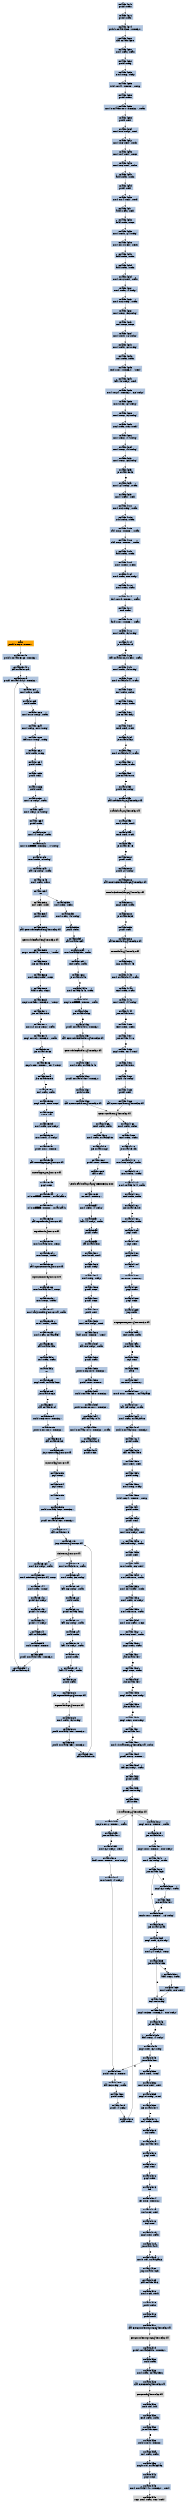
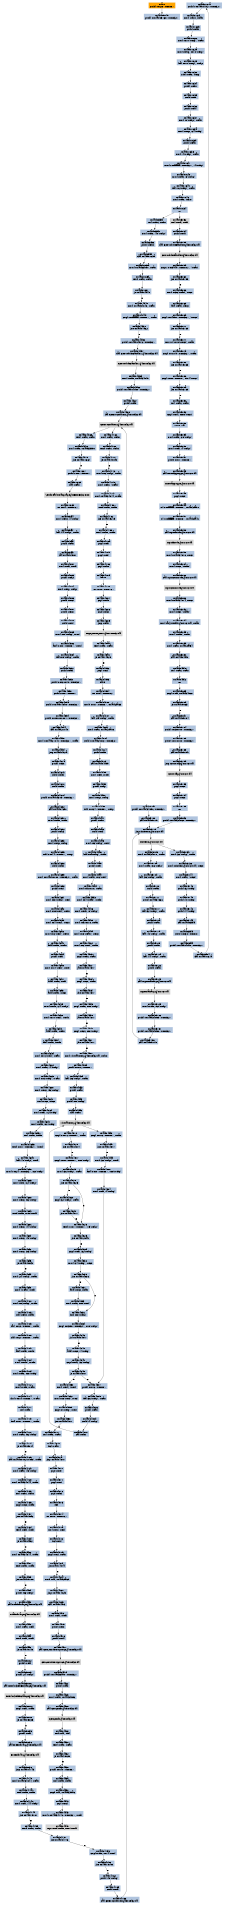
node "0x4ad0504d call 0x4ad0161a": removed
edge "0x4ad0467a pushl %ecx" -> "0x4ad0467b pushl %edx": added
edge "0x4ad050f6 pushl $0x4ad34860<UINT32>" -> "0x4ad050fb pushl $0x4ad3485c<UINT32>": now "0x4ad050f6 pushl $0x4ad34860<UINT32>" -> "0x4ad05179 jmp _initterm@msvcrt.dll"
